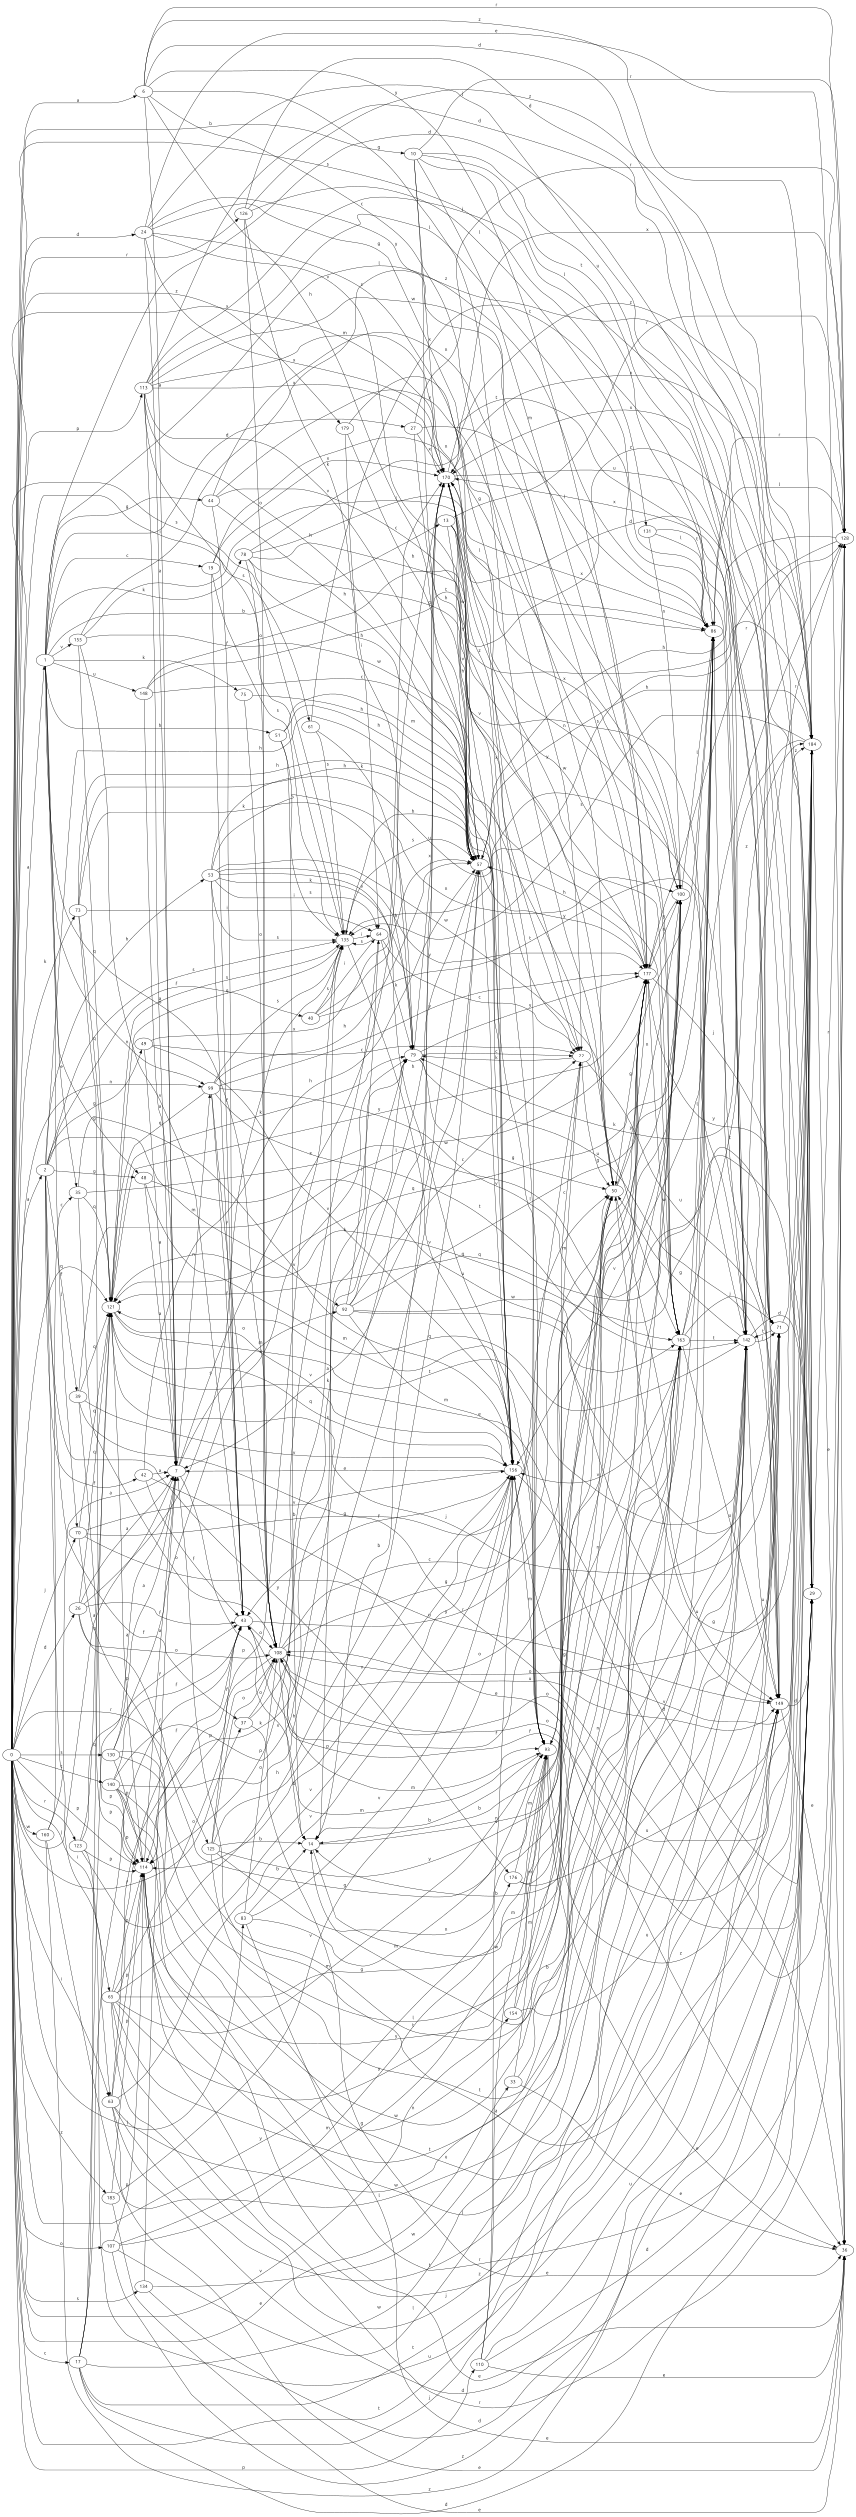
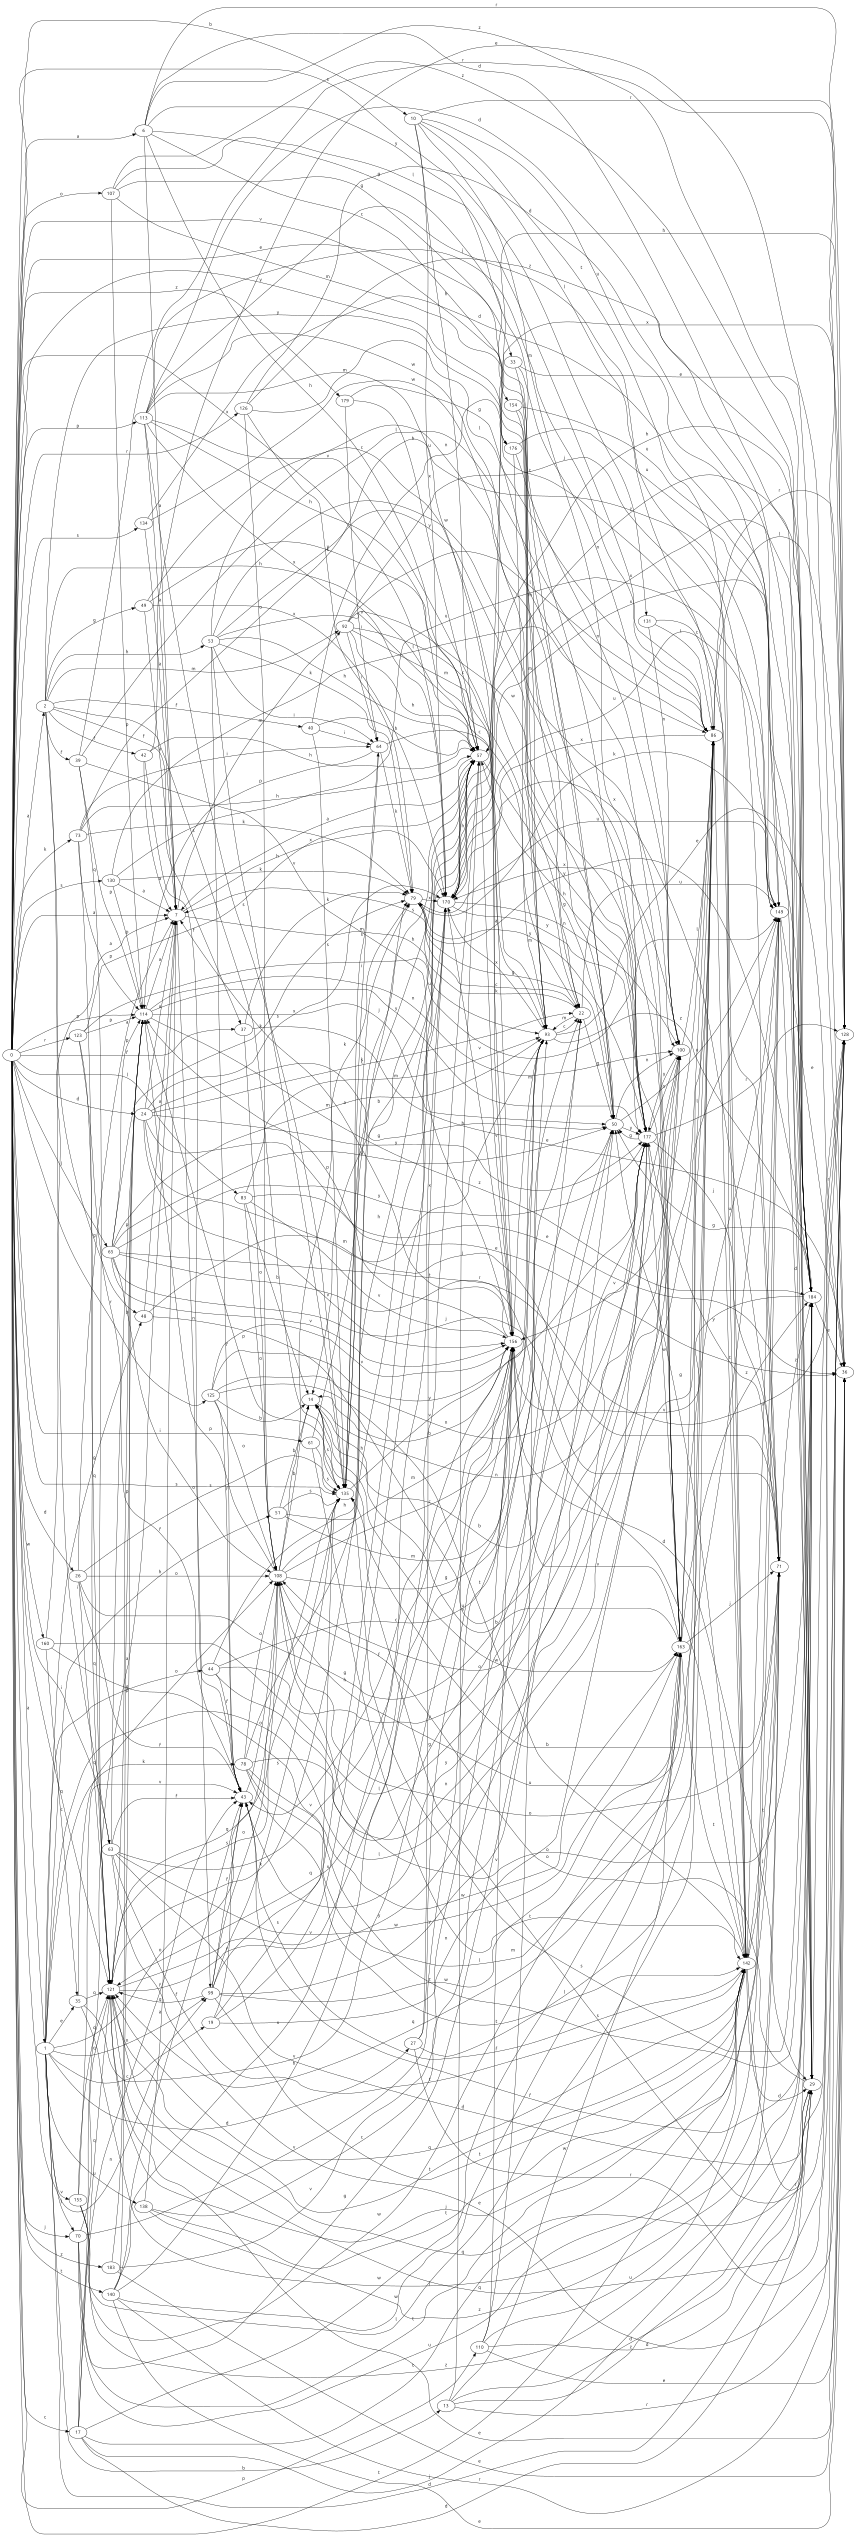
node "148": label "148" -> "138"
node "75": removed
edge "114" -> "71": now "114" -> "50"
